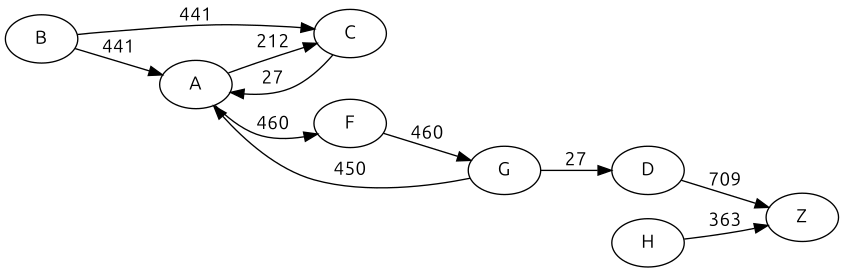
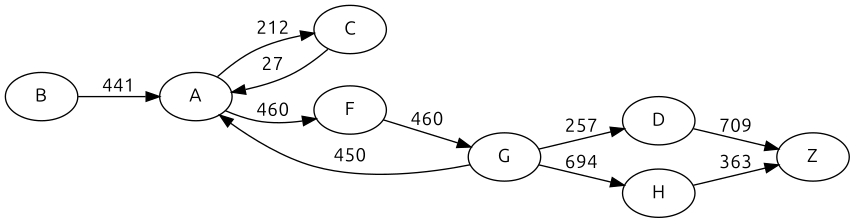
edge "B" -> "C": removed, label "441"
edge "G" -> "D": label "27" -> "257"
edge "G" -> "H": added, label "694"
